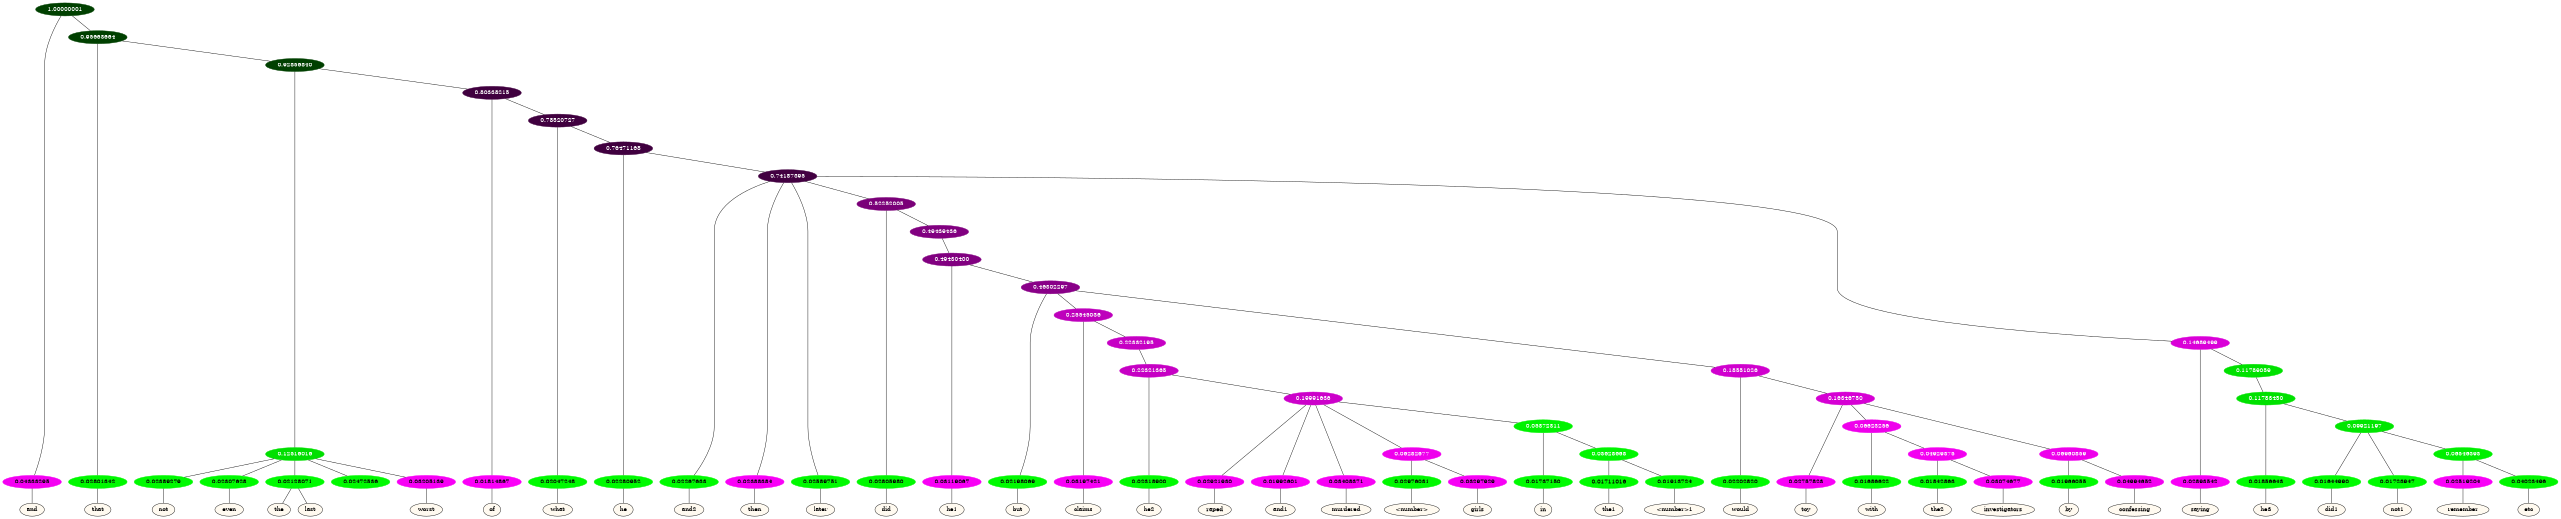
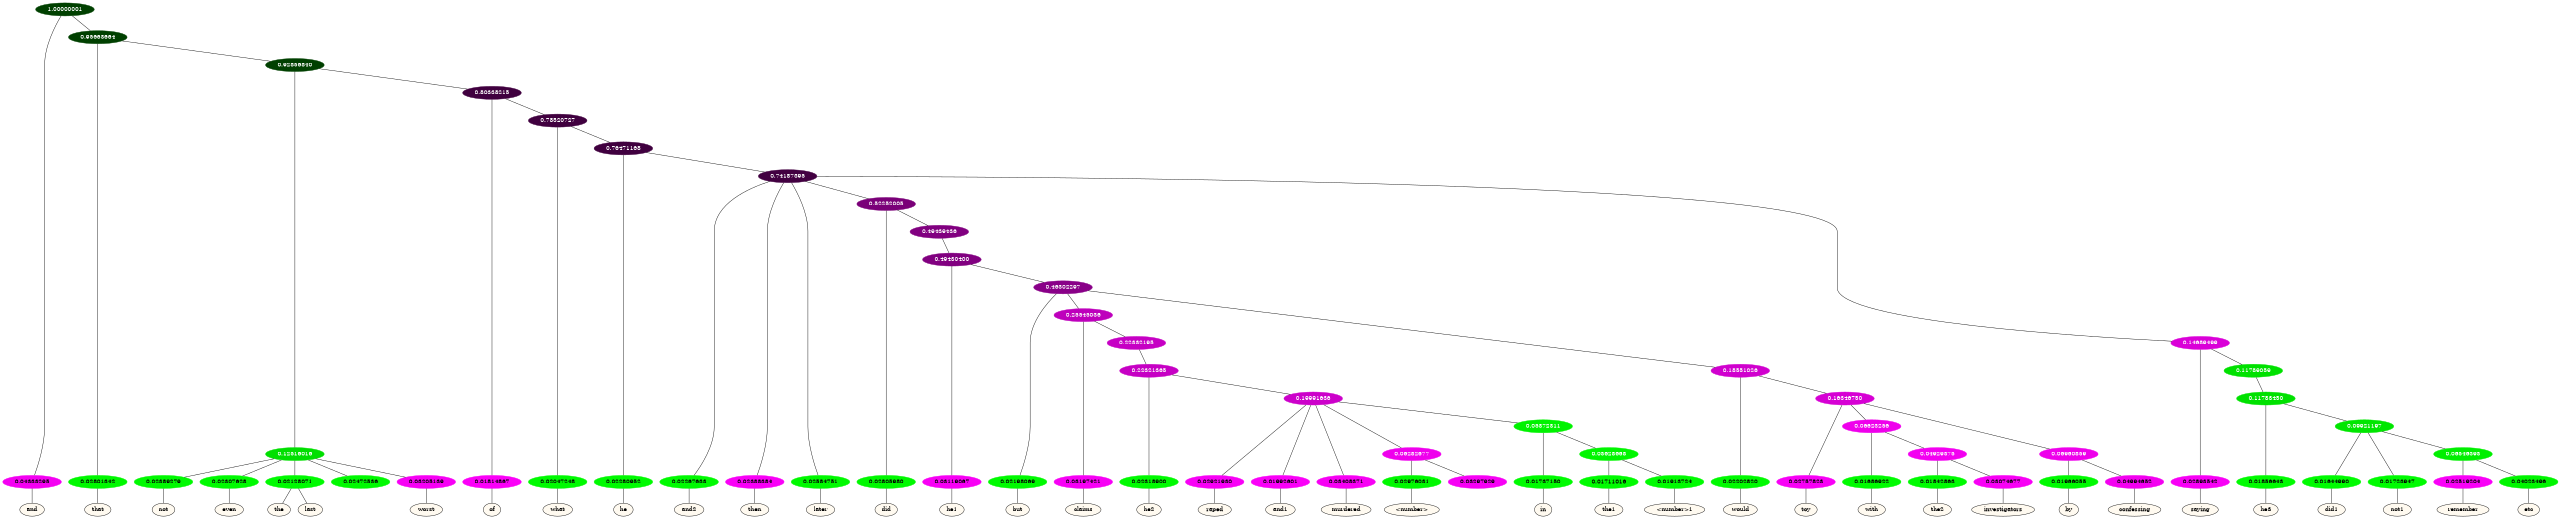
node "0.02589751": label "0.02589751" -> "0.02584751"
node "0.01686622": label "0.01686622" -> "0.01686922"
node "girls": removed
